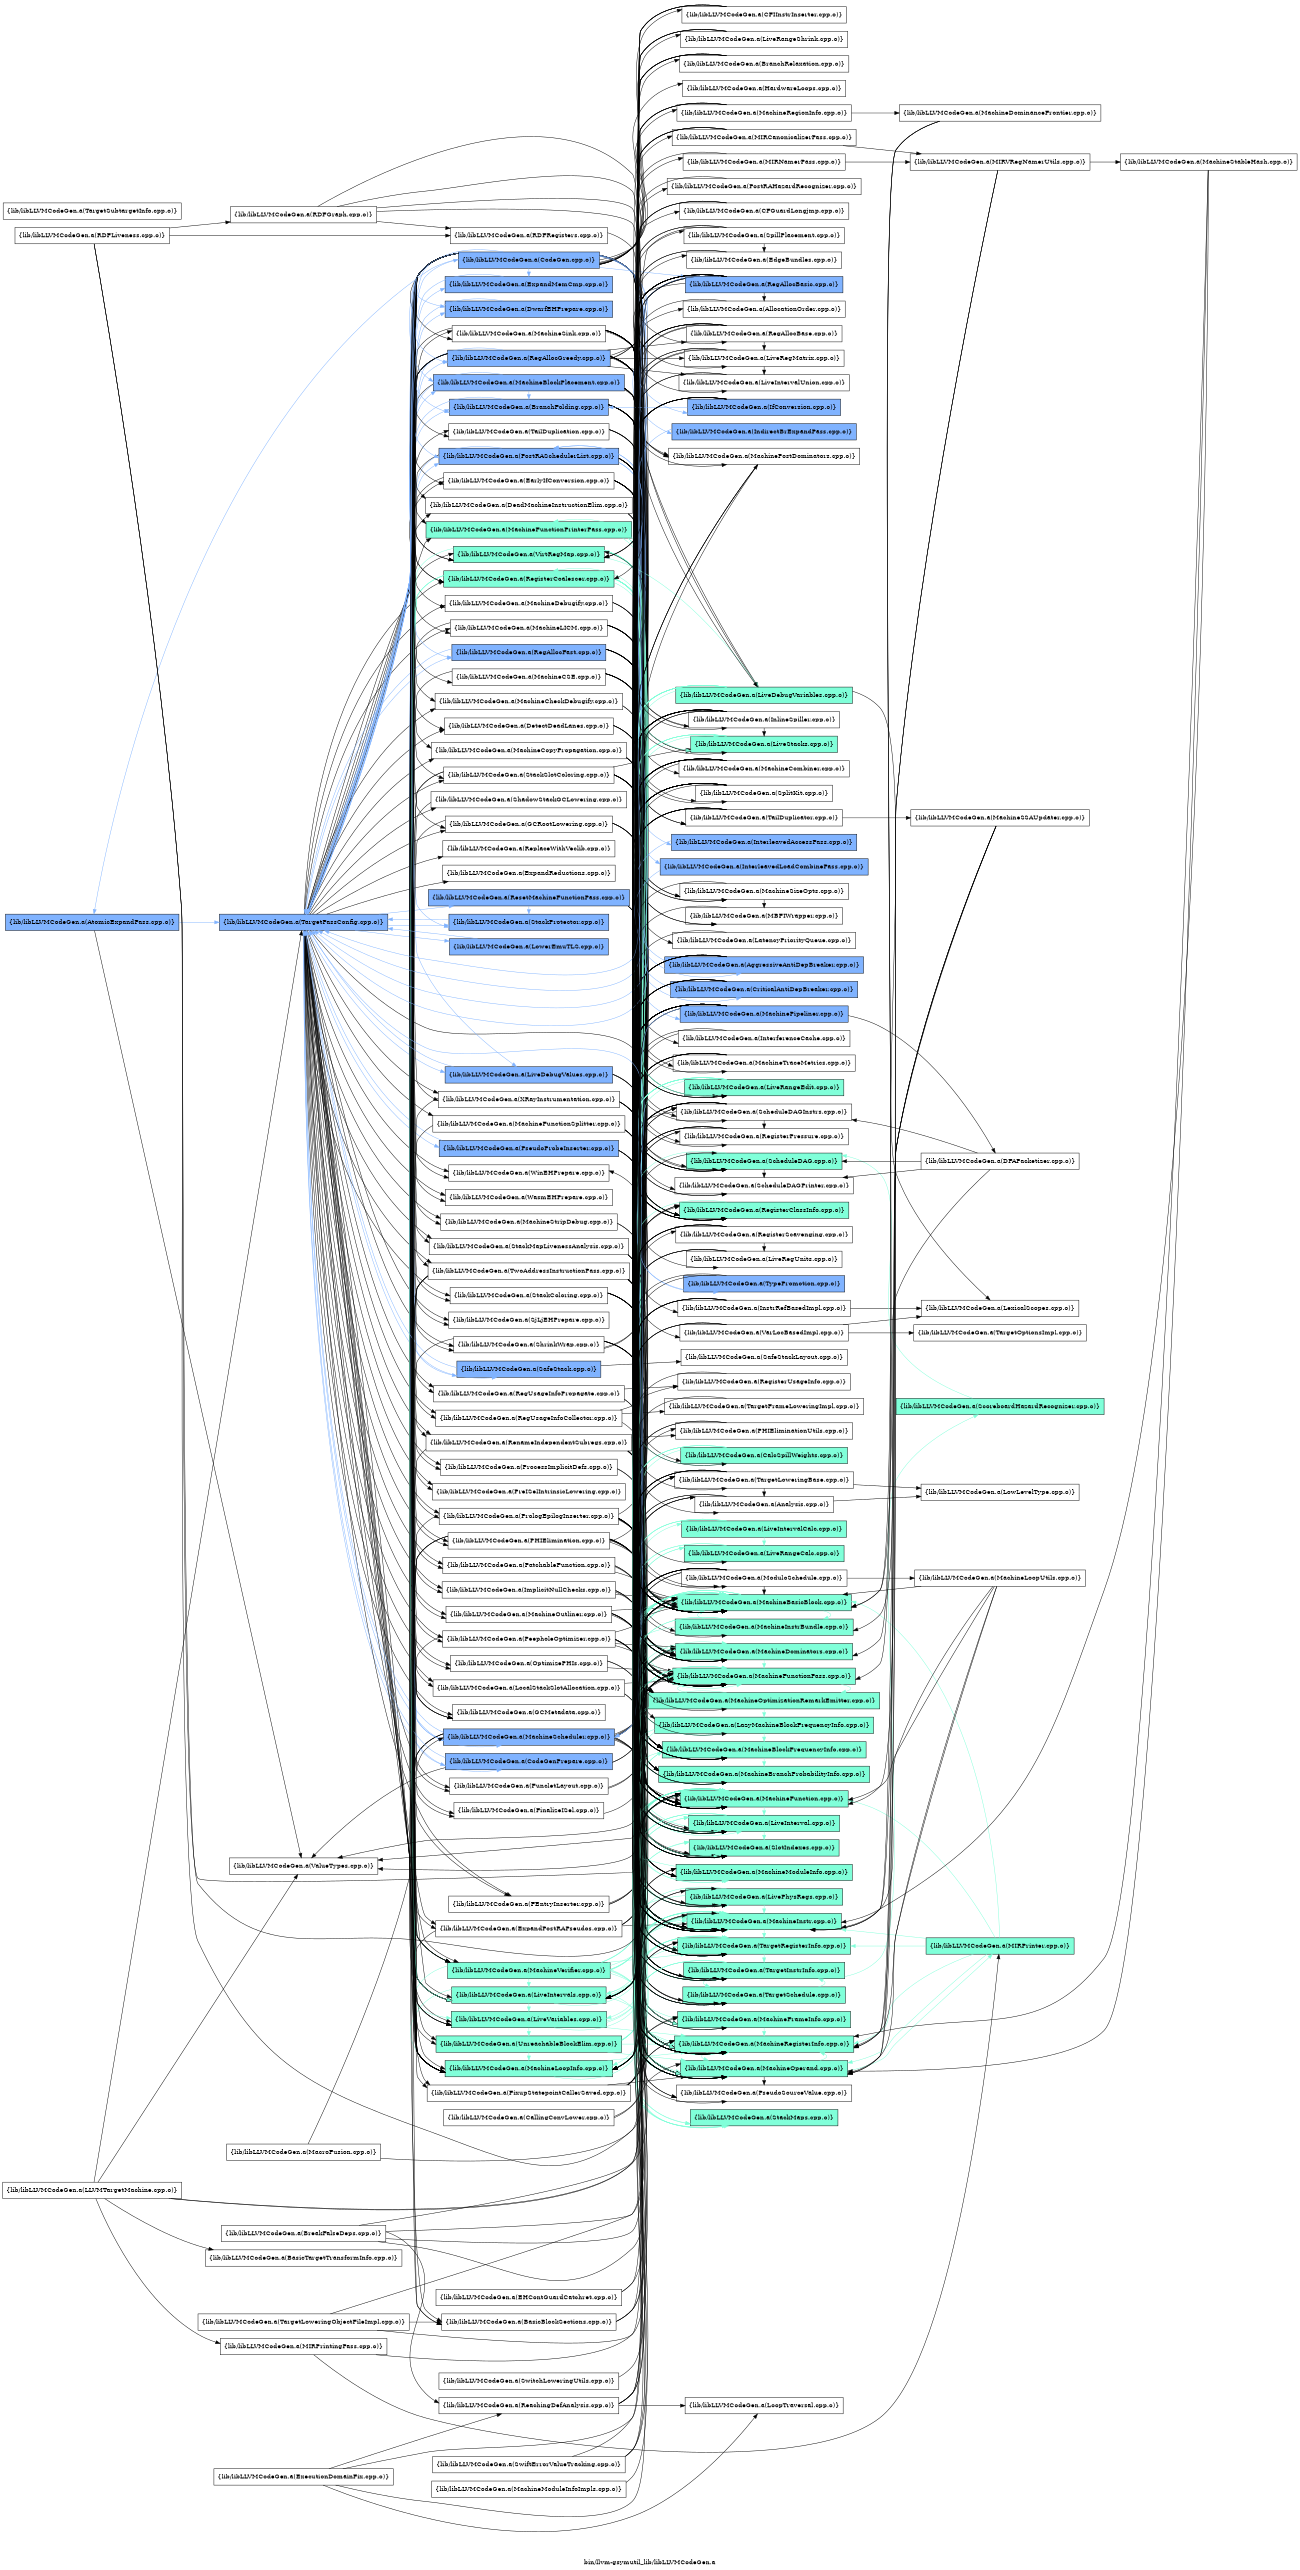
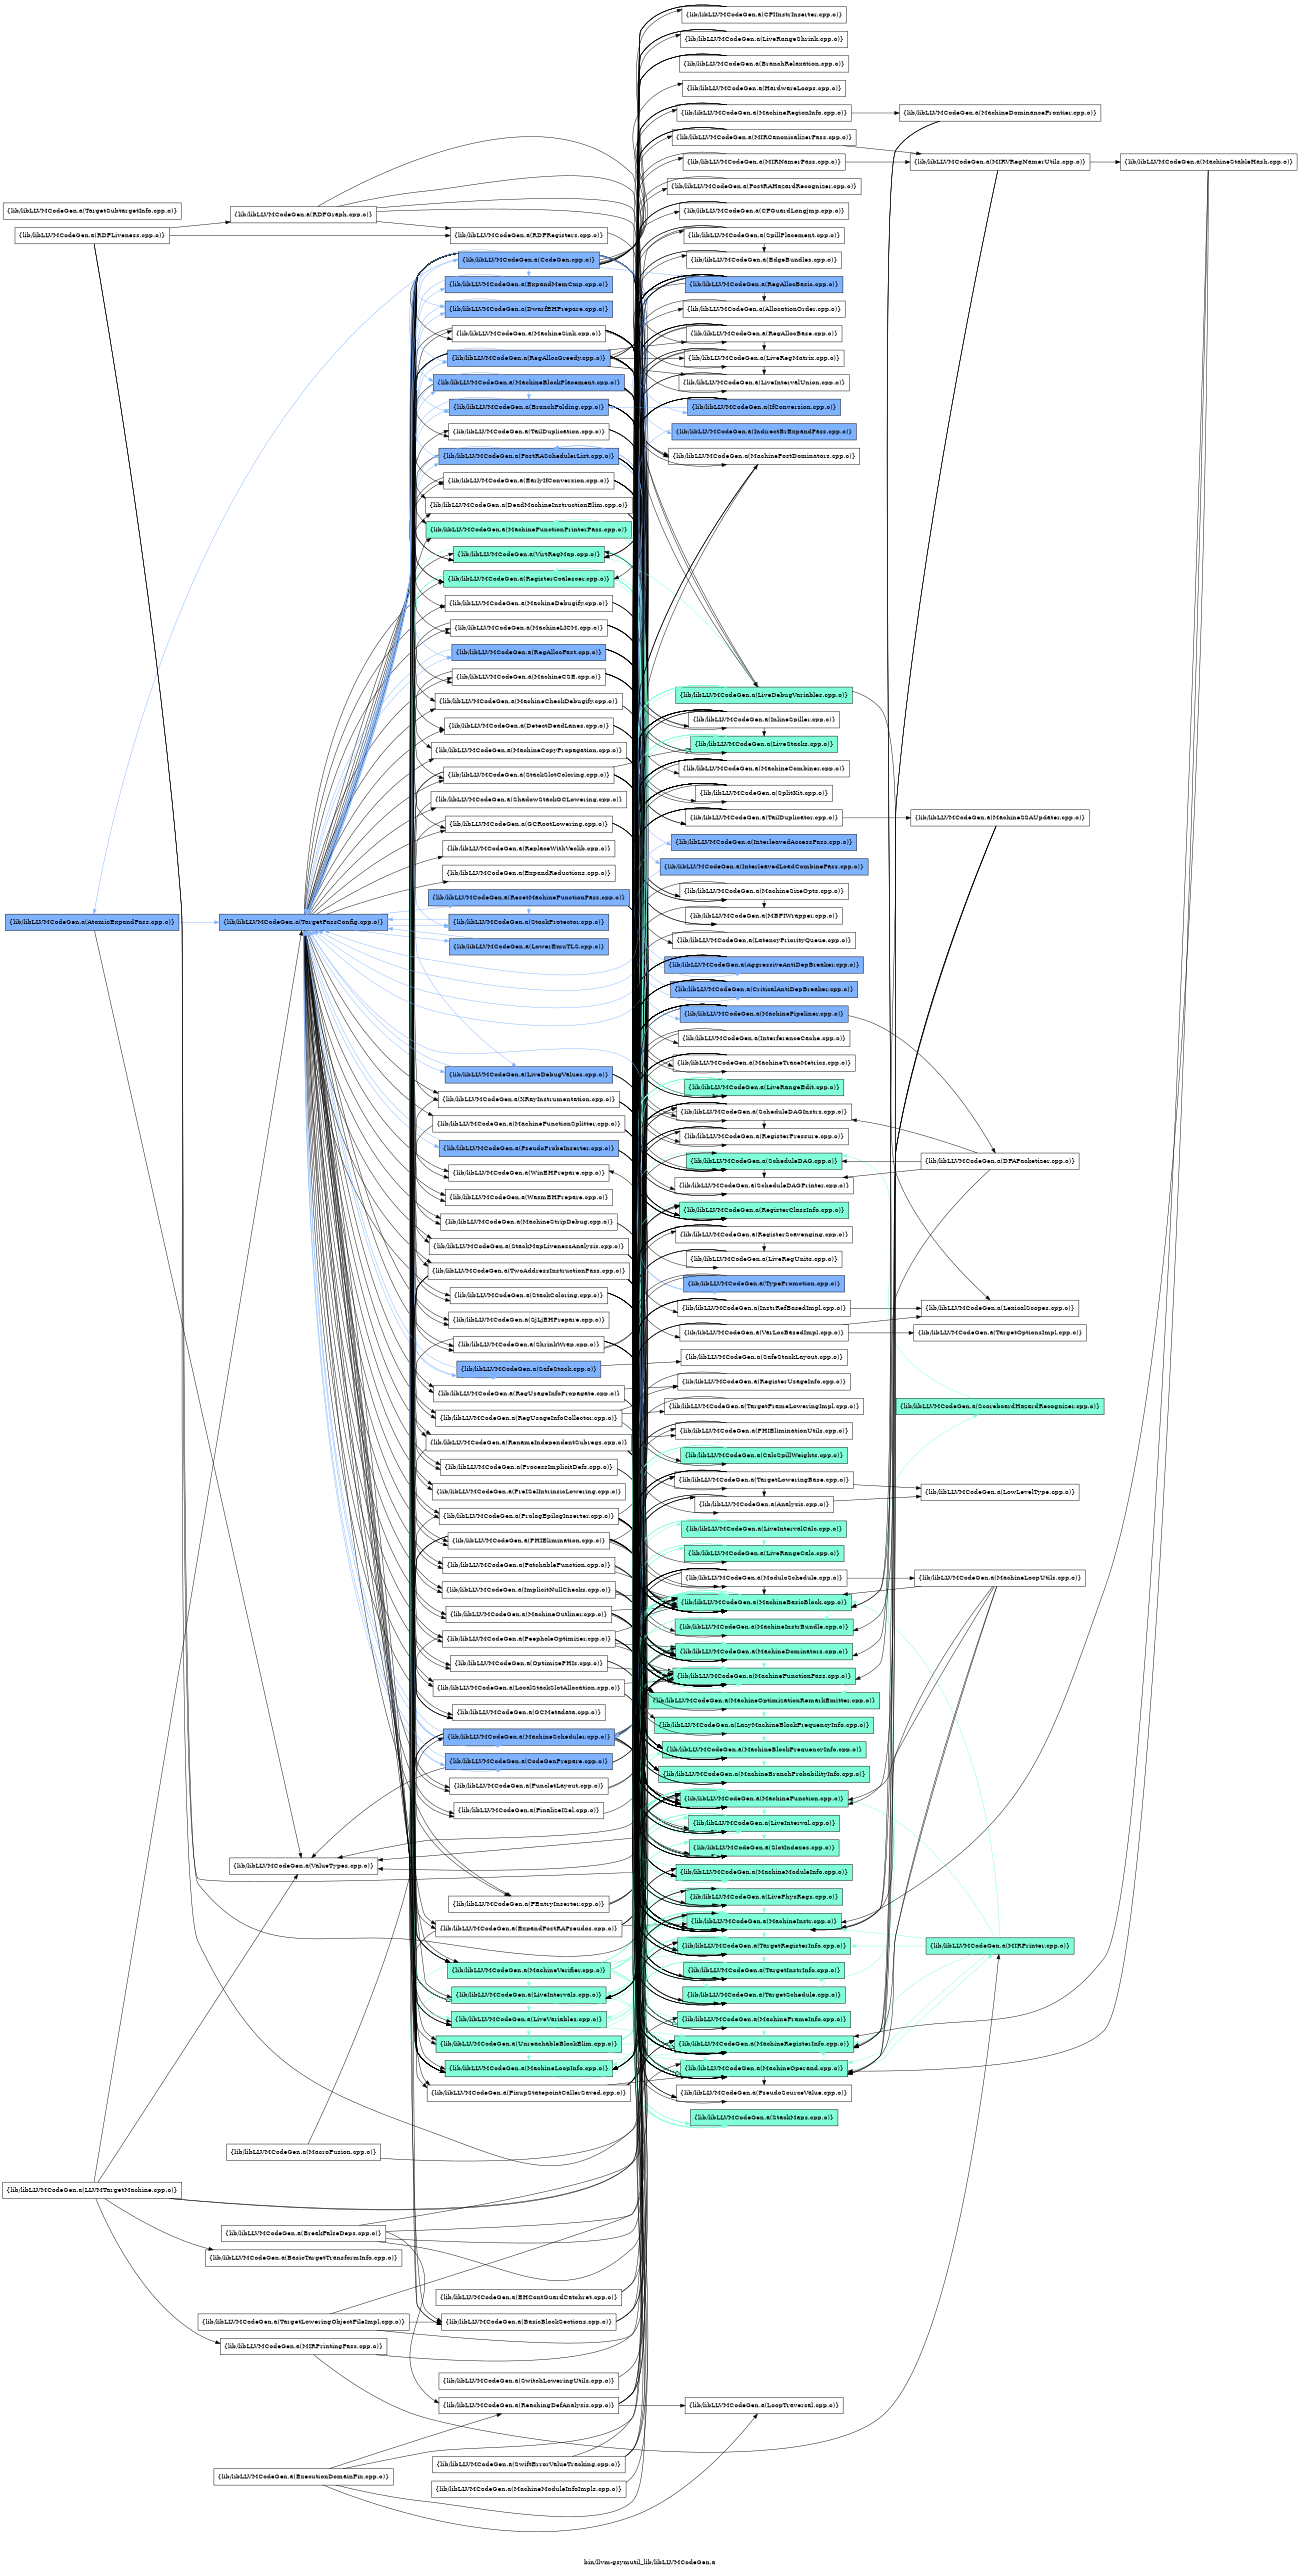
edge "{lib/libLLVMCodeGen.a(CodeGen.cpp.o)}" -> "{lib/libLLVMCodeGen.a(BranchRelaxation.cpp.o)}": removed
edge "{lib/libLLVMCodeGen.a(TargetPassConfig.cpp.o)}" -> "{lib/libLLVMCodeGen.a(ScheduleDAG.cpp.o)}": now "{lib/libLLVMCodeGen.a(TargetPassConfig.cpp.o)}" -> "{lib/libLLVMCodeGen.a(MachineCSE.cpp.o)}"
node "{lib/libLLVMCodeGen.a(CallingConvLower.cpp.o)}": removed
